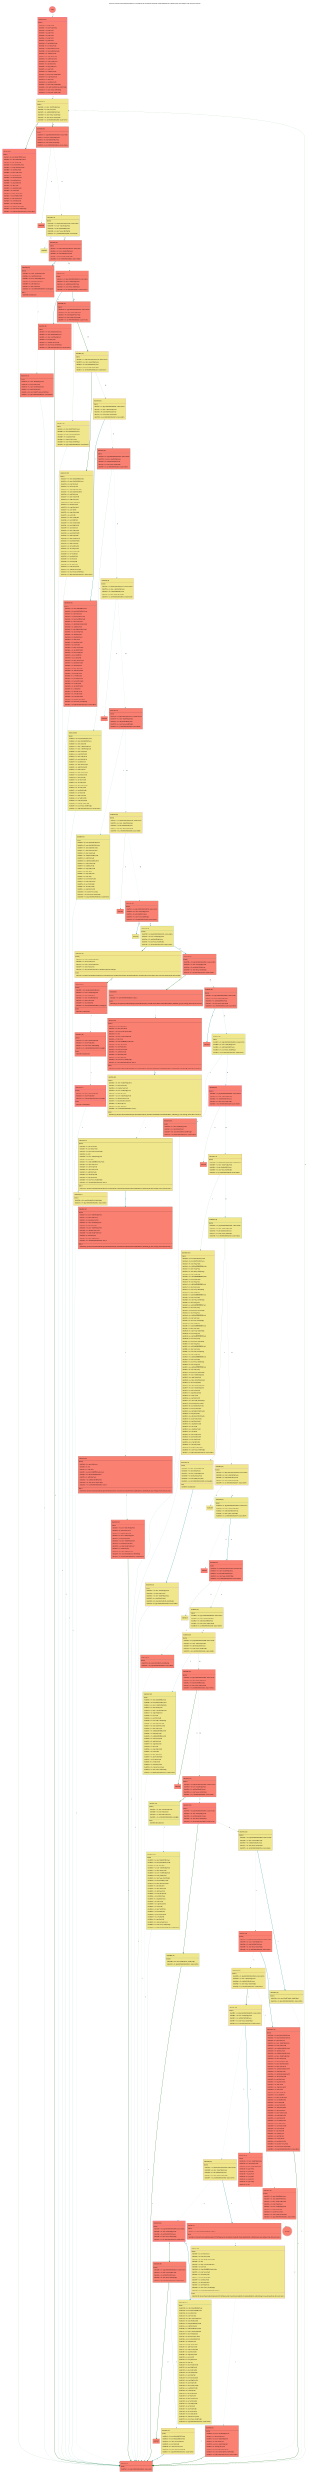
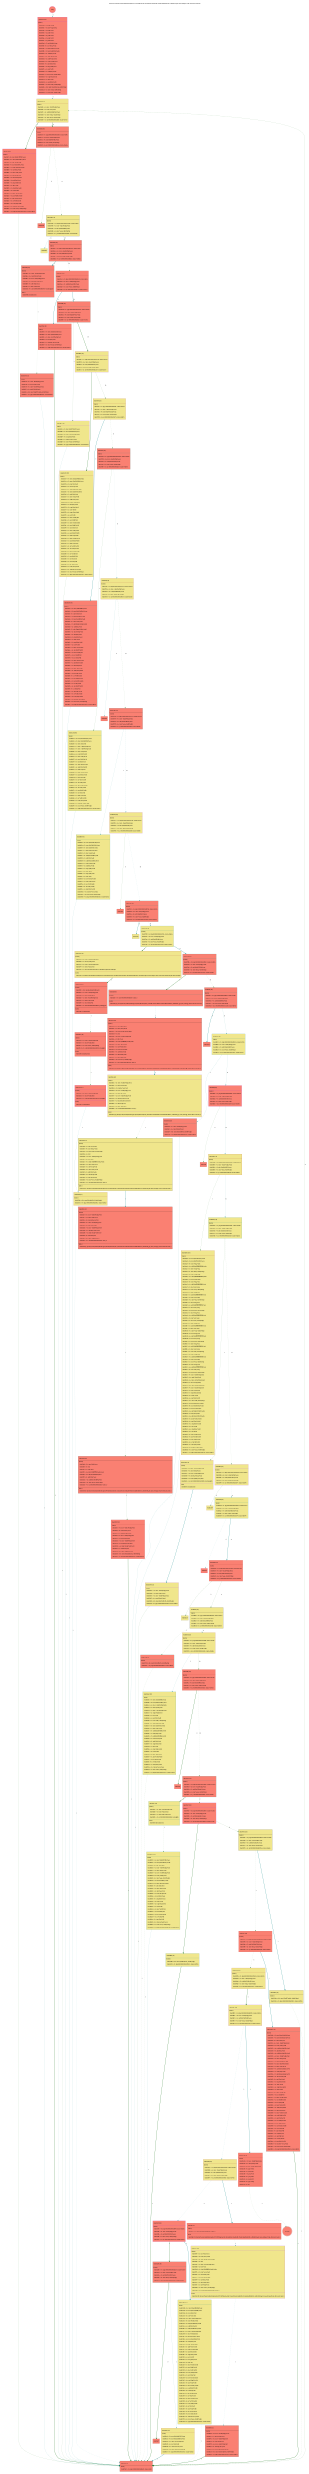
node "0x402107 [36]": removed
